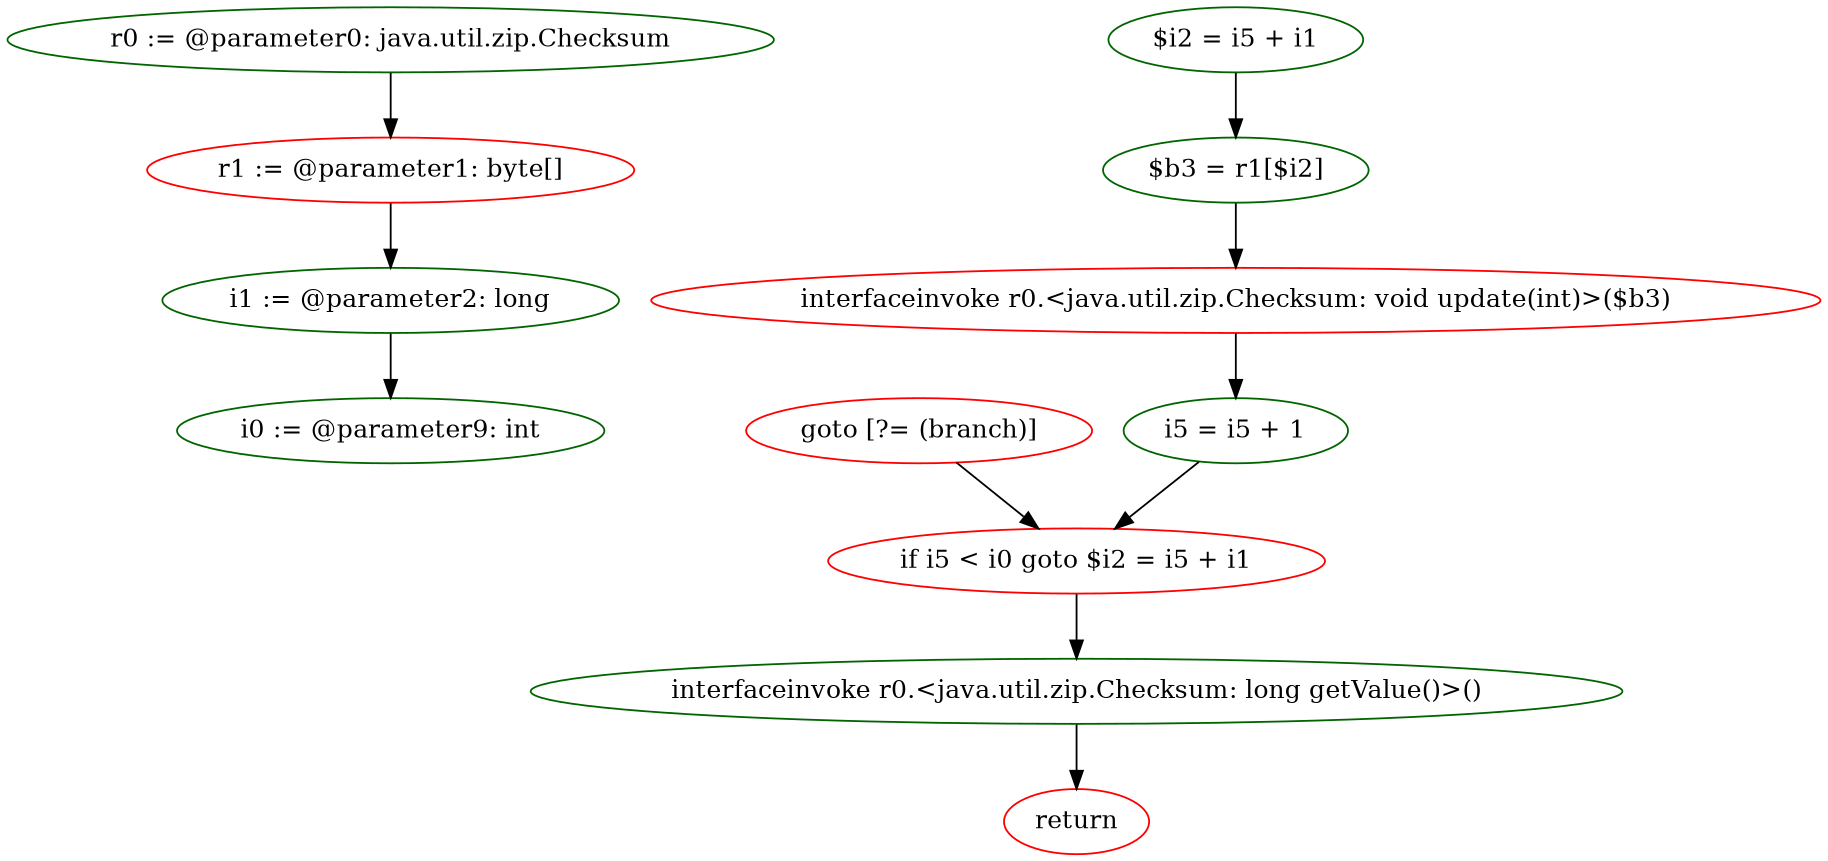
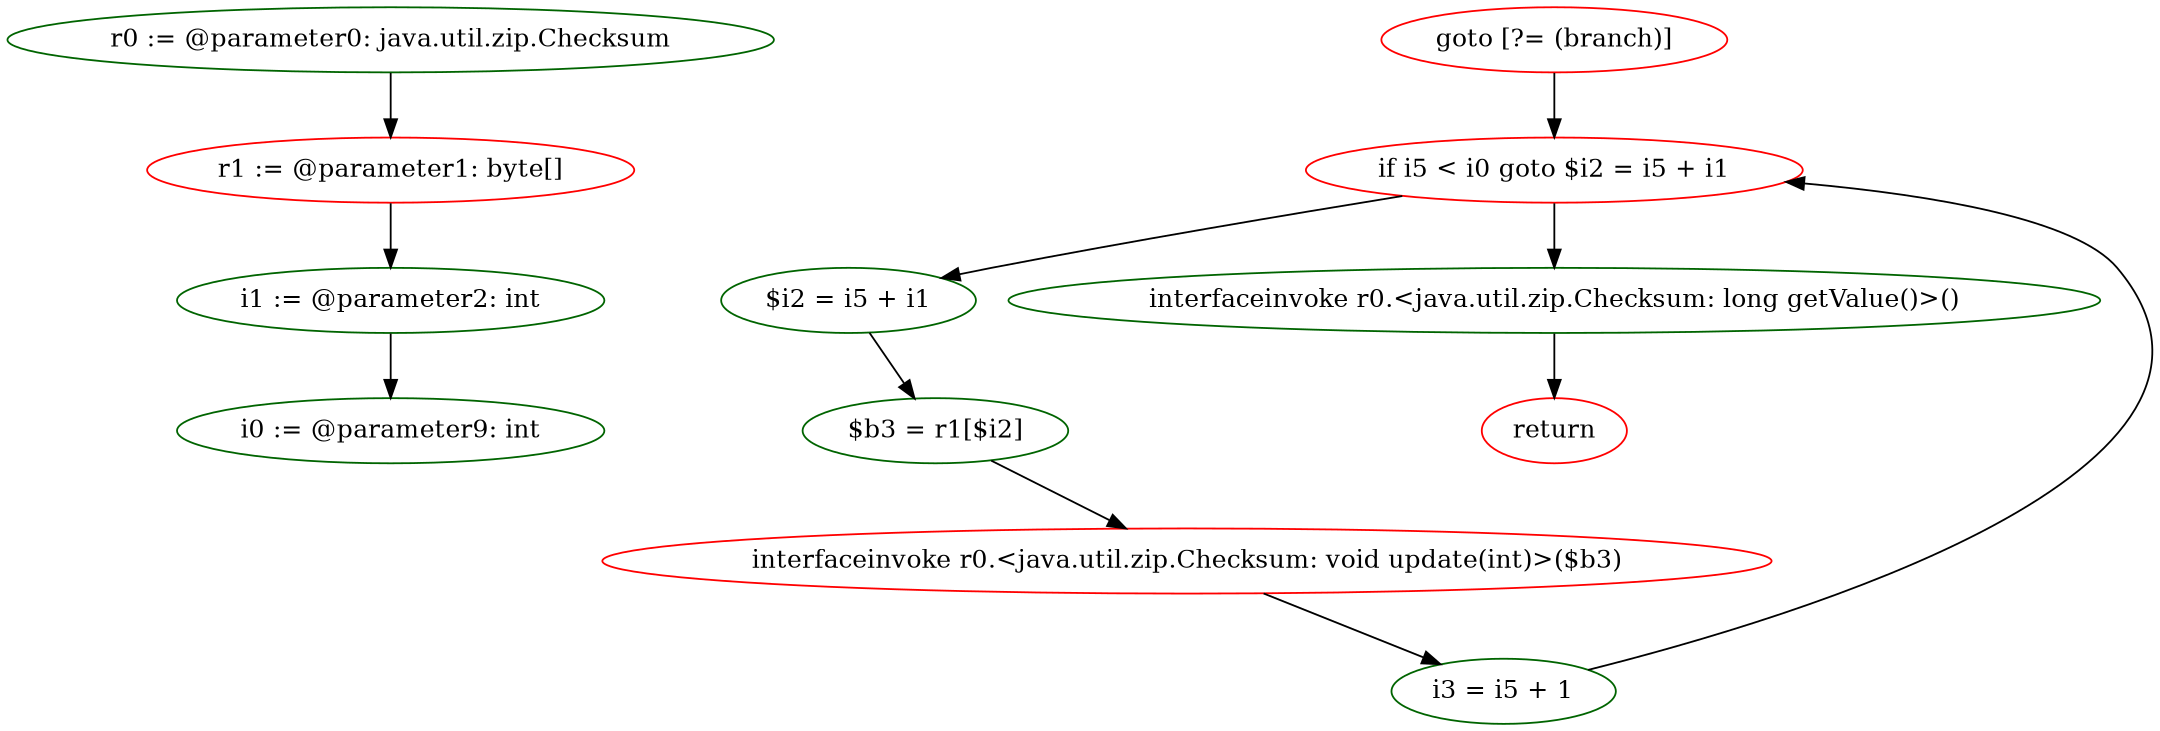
edge "if i5 < i0 goto $i2 = i5 + i1" -> "$i2 = i5 + i1": added
node "i1 := @parameter2: long": label "i1 := @parameter2: long" -> "i1 := @parameter2: int"
node "i5 = i5 + 1": label "i5 = i5 + 1" -> "i3 = i5 + 1"
